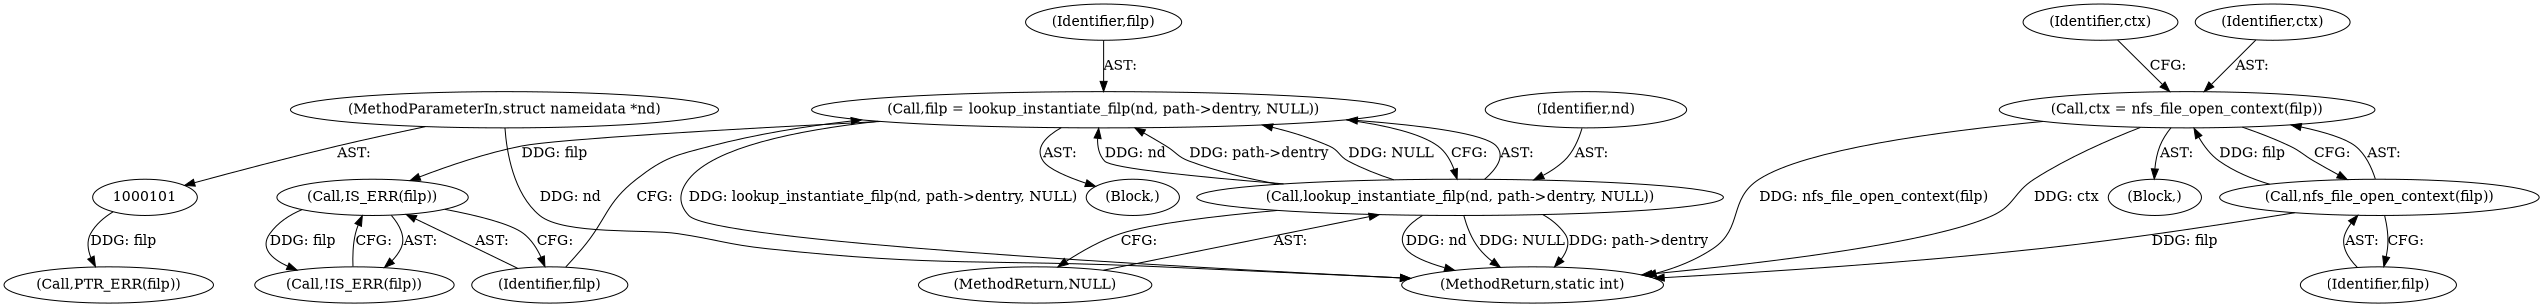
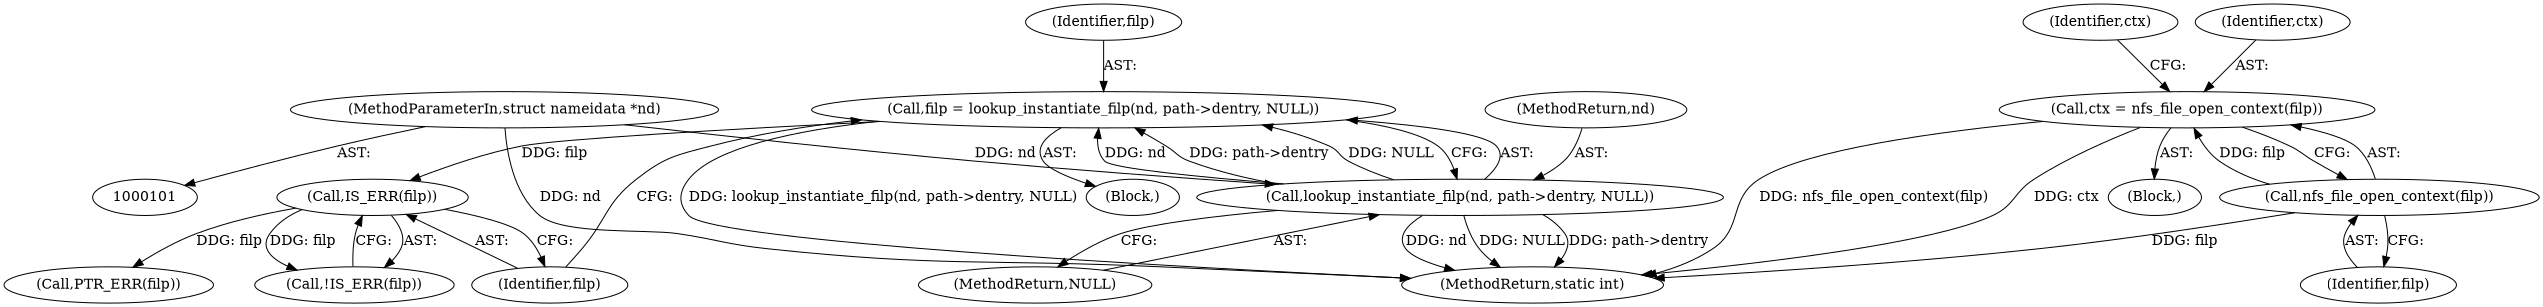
node "(Identifier,nd)": label "(Identifier,nd)" -> "(MethodReturn,nd)"
edge "(MethodParameterIn,struct nameidata *nd)" -> "(Call,lookup_instantiate_filp(nd, path->dentry, NULL))": added, label "DDG: nd"
edge "1000101" -> "(Call,PTR_ERR(filp))": now "(Call,IS_ERR(filp))" -> "(Call,PTR_ERR(filp))"
